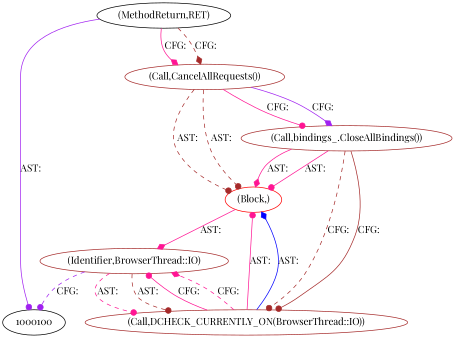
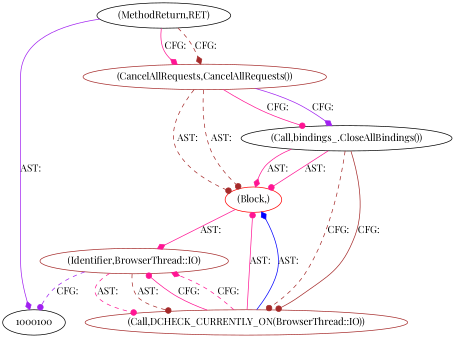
node "(Call,CancelAllRequests())": label "(Call,CancelAllRequests())" -> "(CancelAllRequests,CancelAllRequests())"
edge "(MethodReturn,RET)" -> "1000100": arrowhead dot -> diamond
node "(Call,bindings_.CloseAllBindings())": color brown -> black
